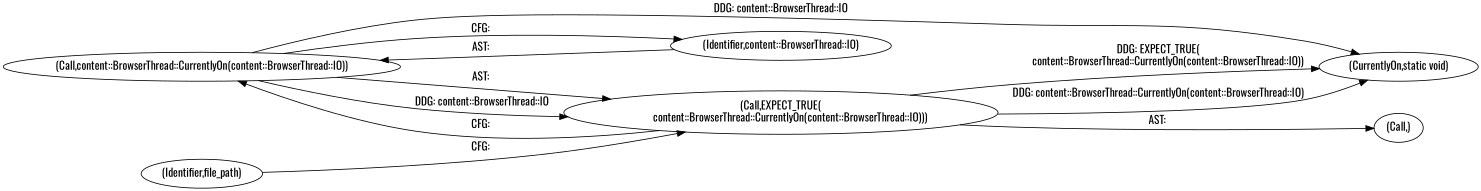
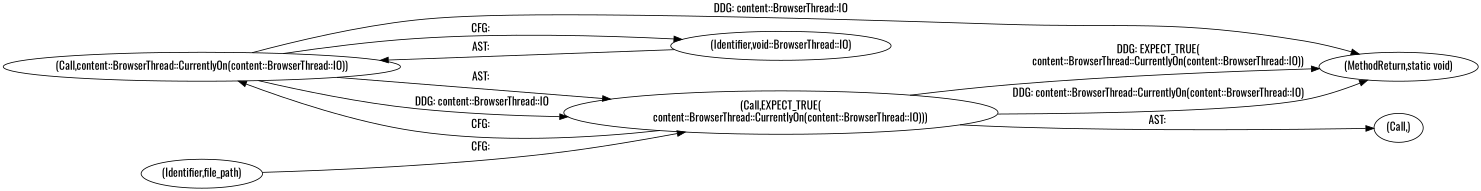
node "(Identifier,content::BrowserThread::IO)": label "(Identifier,content::BrowserThread::IO)" -> "(Identifier,void::BrowserThread::IO)"
node "(CurrentlyOn,static void)": label "(CurrentlyOn,static void)" -> "(MethodReturn,static void)"
